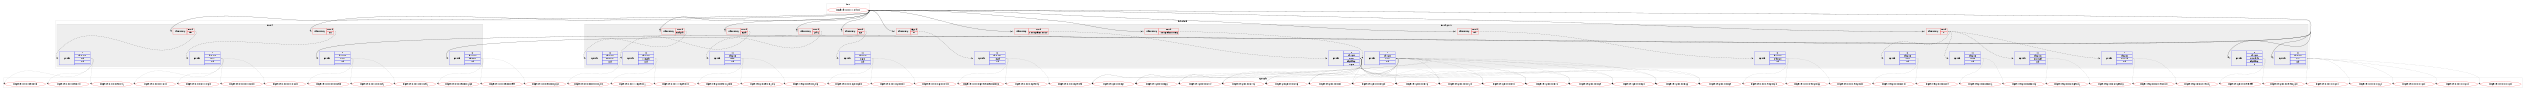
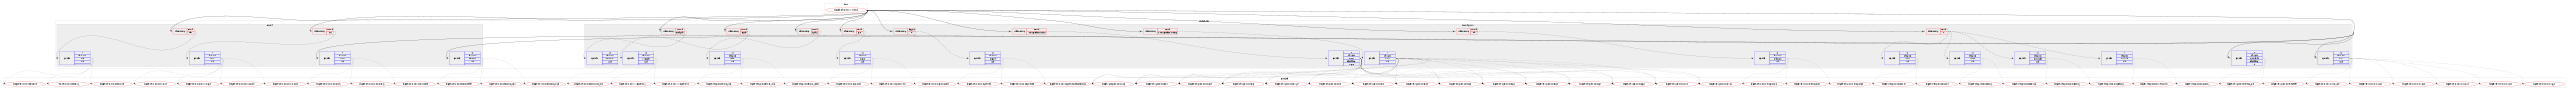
node "portage://dev-python/nose-1.3.7-r4": label "portage://dev-python/nose-1.3.7-r4" -> "exec://dev-python/nose-1.3.7-r4"
node "portage://media-libs/sdl2-mixer-2.0.4": label "portage://media-libs/sdl2-mixer-2.0.4" -> "portage://media-libs/sdl2-lang-2.0.4"
node "portage://dev-python/pillow-3.4.2-r1": added
